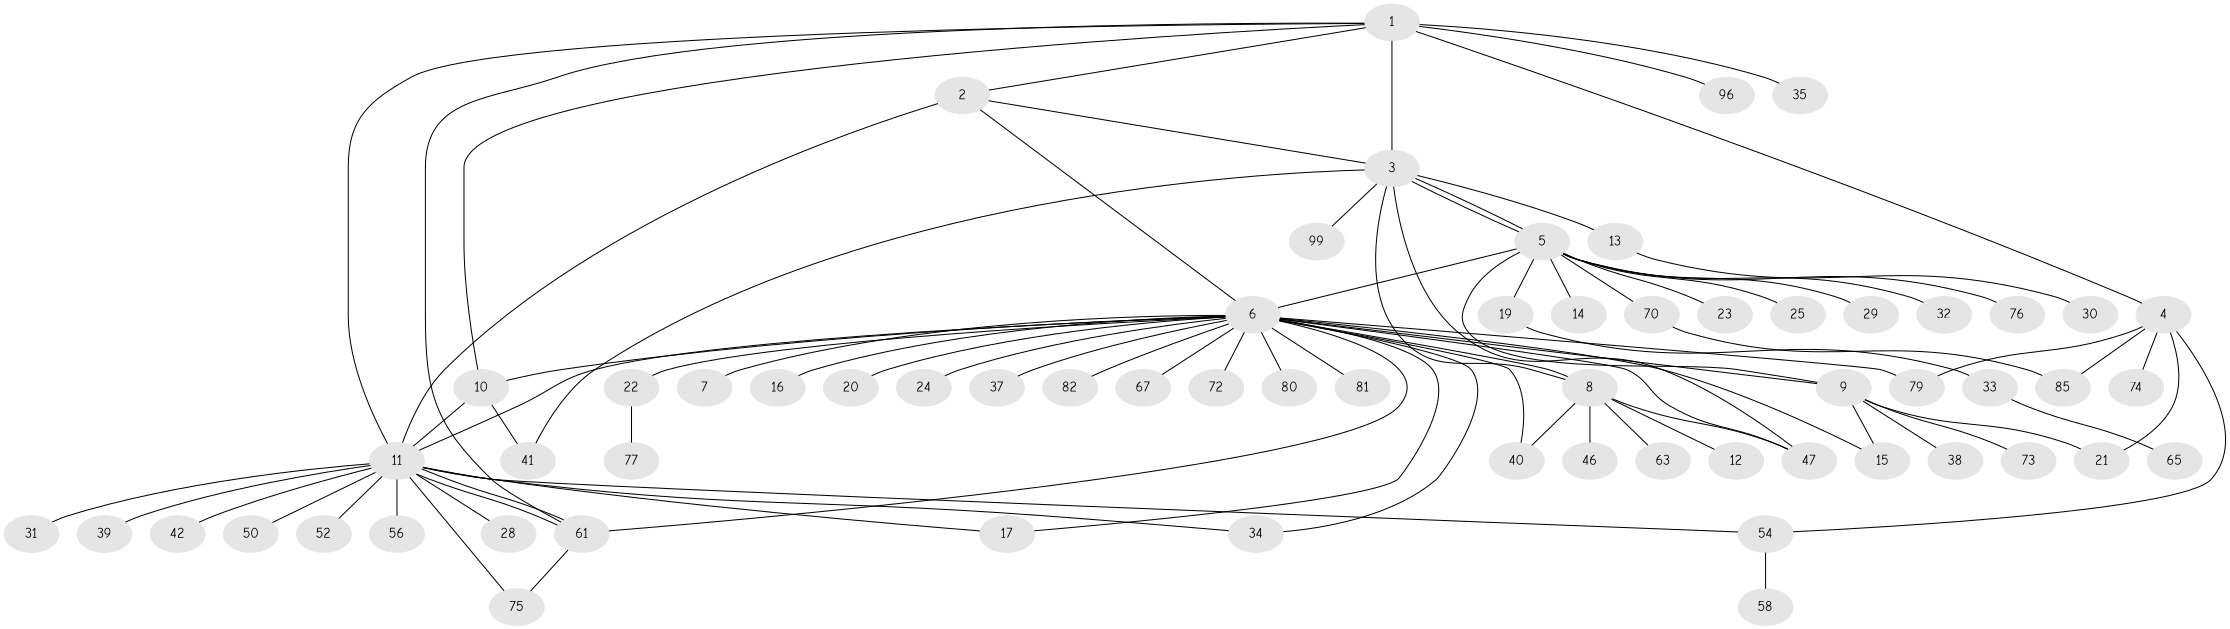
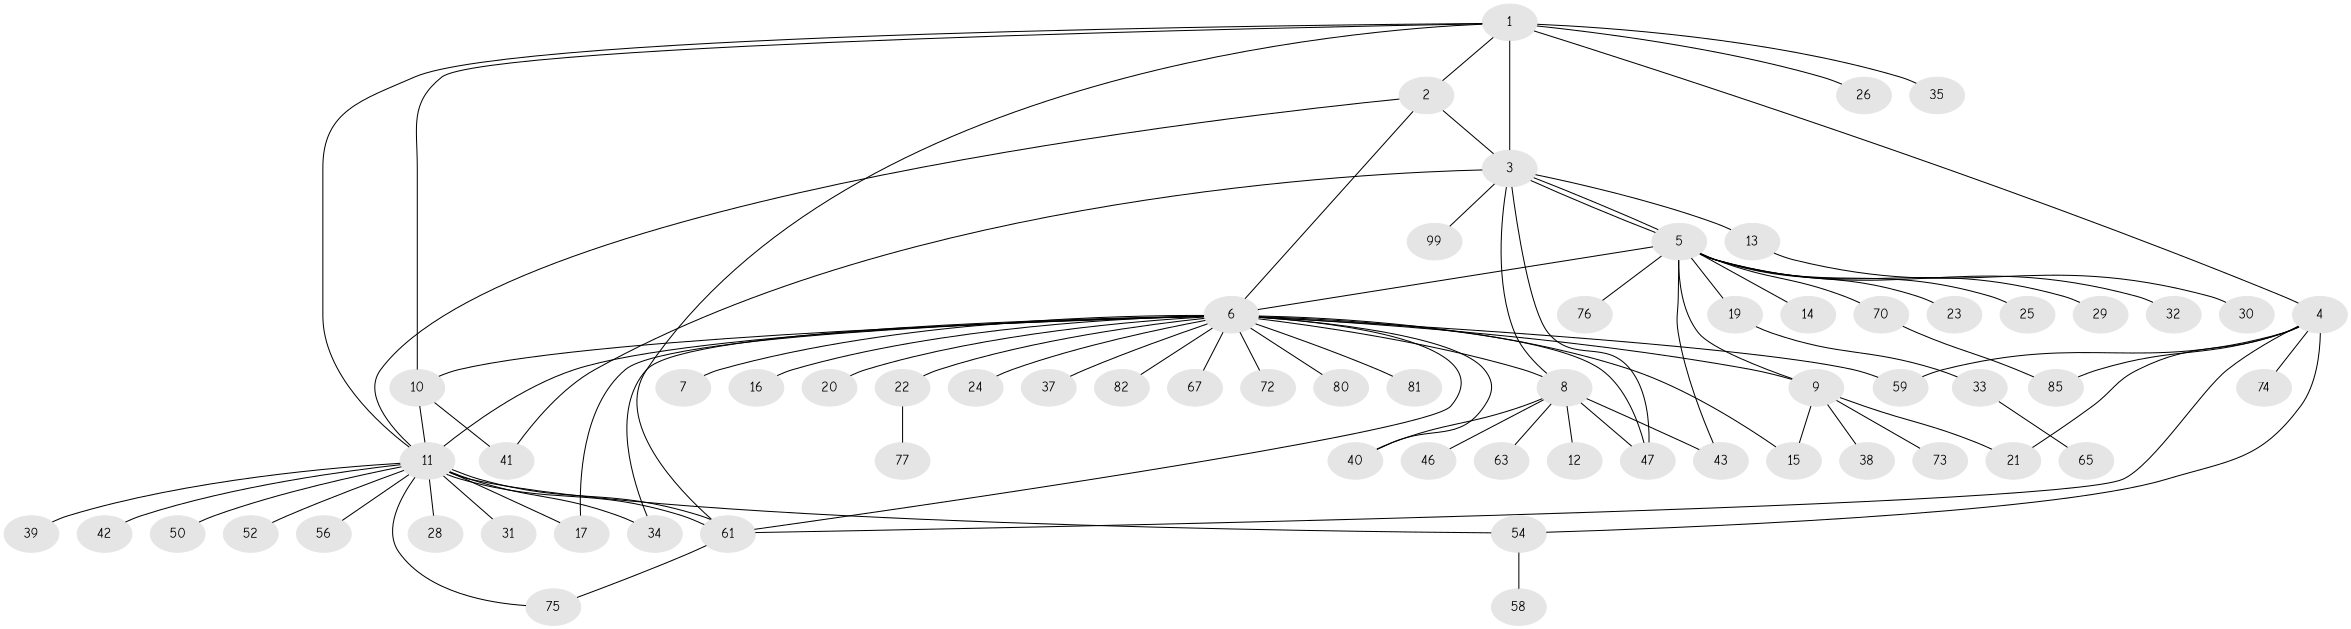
node "96": label "96" -> "26"
node "79": label "79" -> "59"
node "43": added
edge "4" -- "61": added
